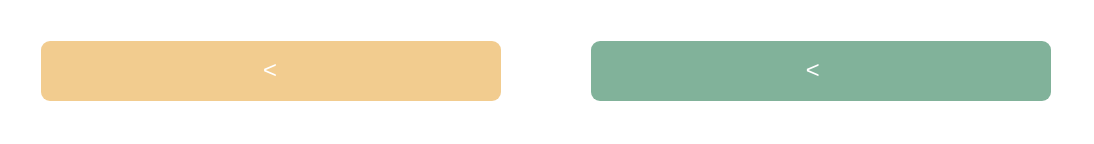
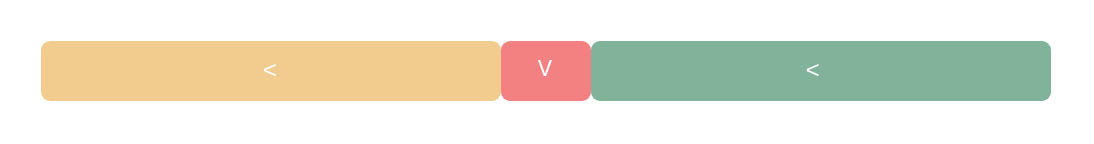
node "V": added
